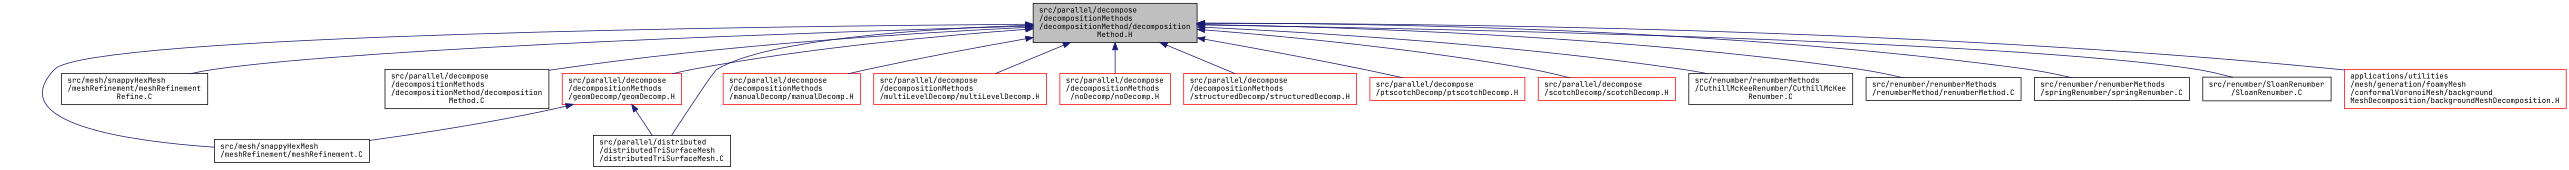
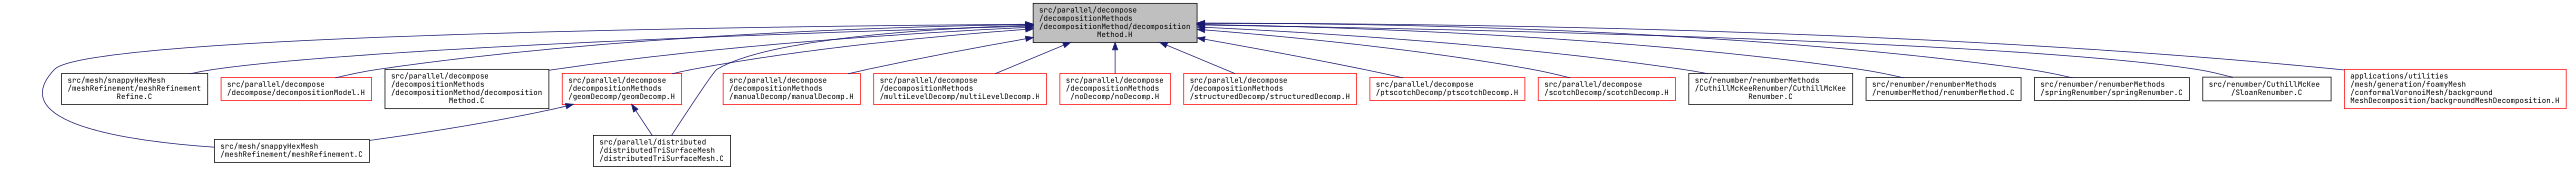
node "src/parallel/decompose /decompose/decompositionModel.H": added
node "src/renumber/SloanRenumber /SloanRenumber.C": label "src/renumber/SloanRenumber /SloanRenumber.C" -> "src/renumber/CuthillMcKee /SloanRenumber.C"
